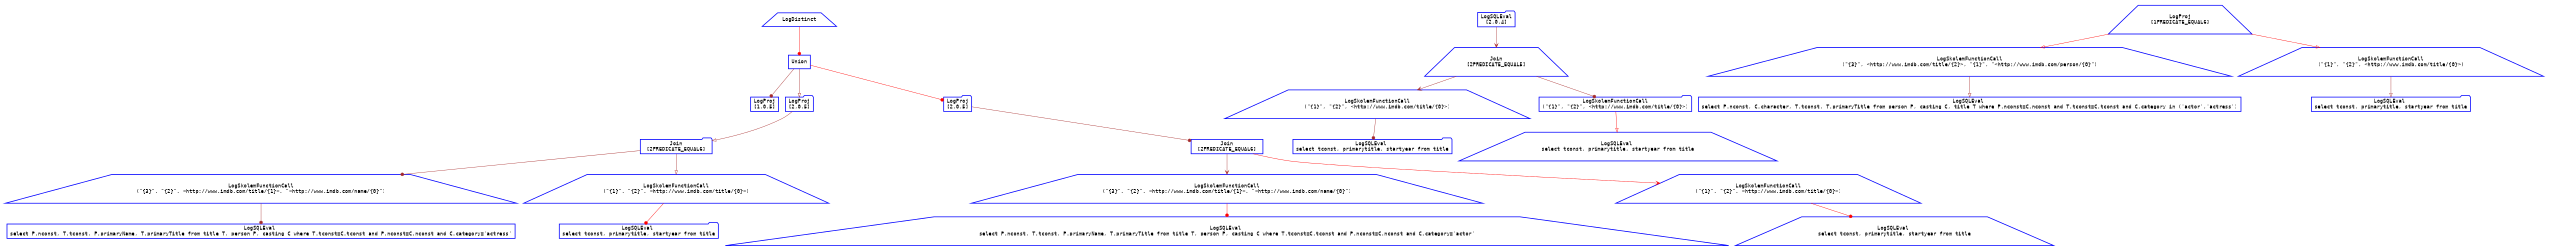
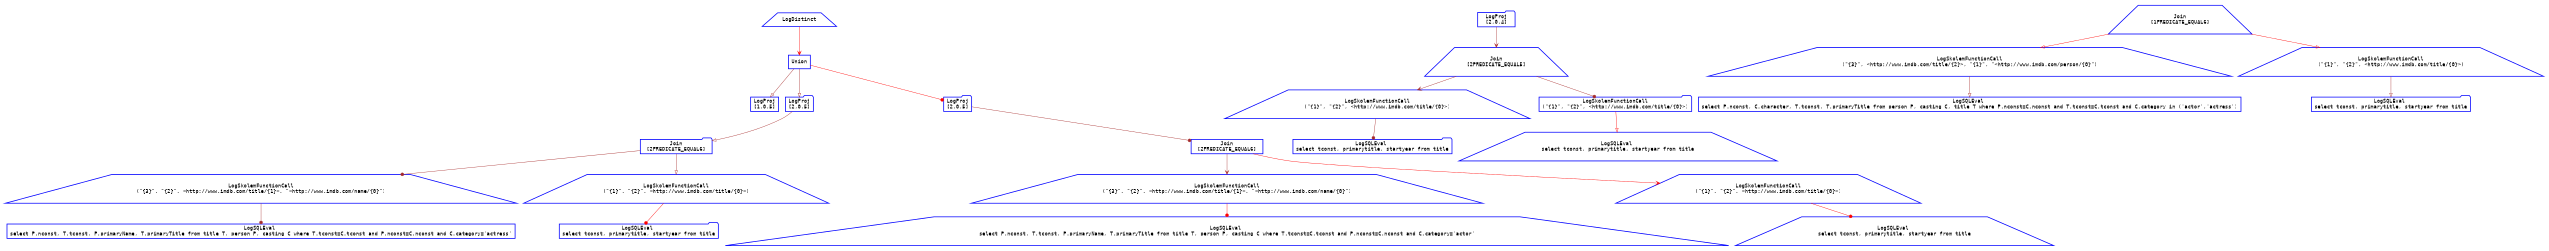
node "LogSQLEval [2,0,4]": label "LogSQLEval [2,0,4]" -> "LogProj [2,0,4]"
node "LogProj [1PREDICATE_EQUAL6]": label "LogProj [1PREDICATE_EQUAL6]" -> "Join [1PREDICATE_EQUAL6]"
edge "LogDistinct" -> "Union": arrowhead dot -> vee
edge "Union" -> "LogProj [1,0,5]": arrowhead dot -> onormal
